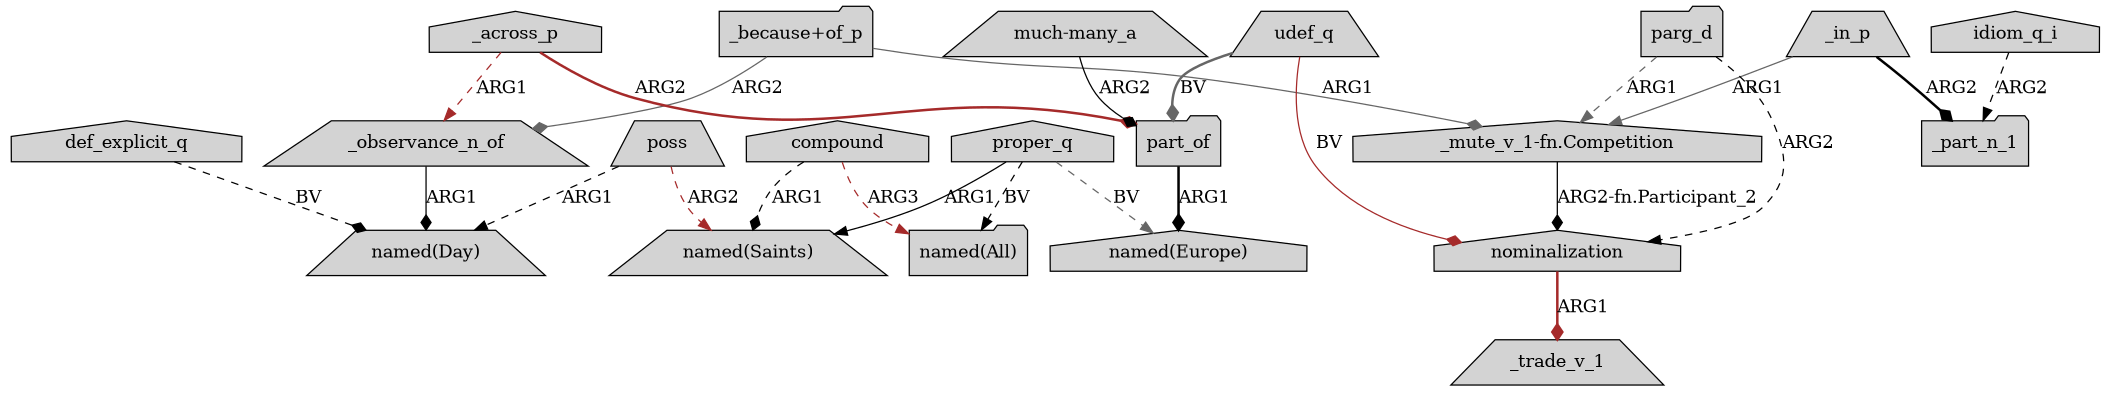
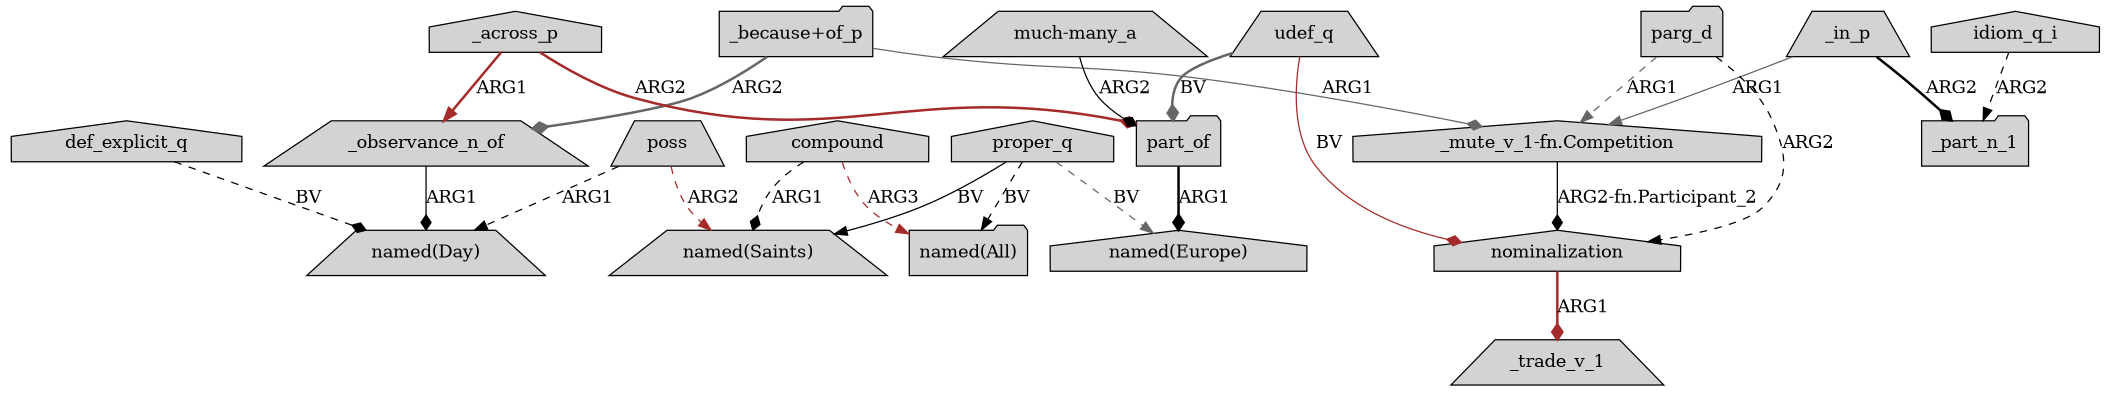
edge "_across_p" -> "_observance_n_of": style dashed -> bold
edge "_because+of_p" -> "_observance_n_of": style solid -> bold
edge "proper_q" -> "named(Saints)": label "ARG1" -> "BV"
